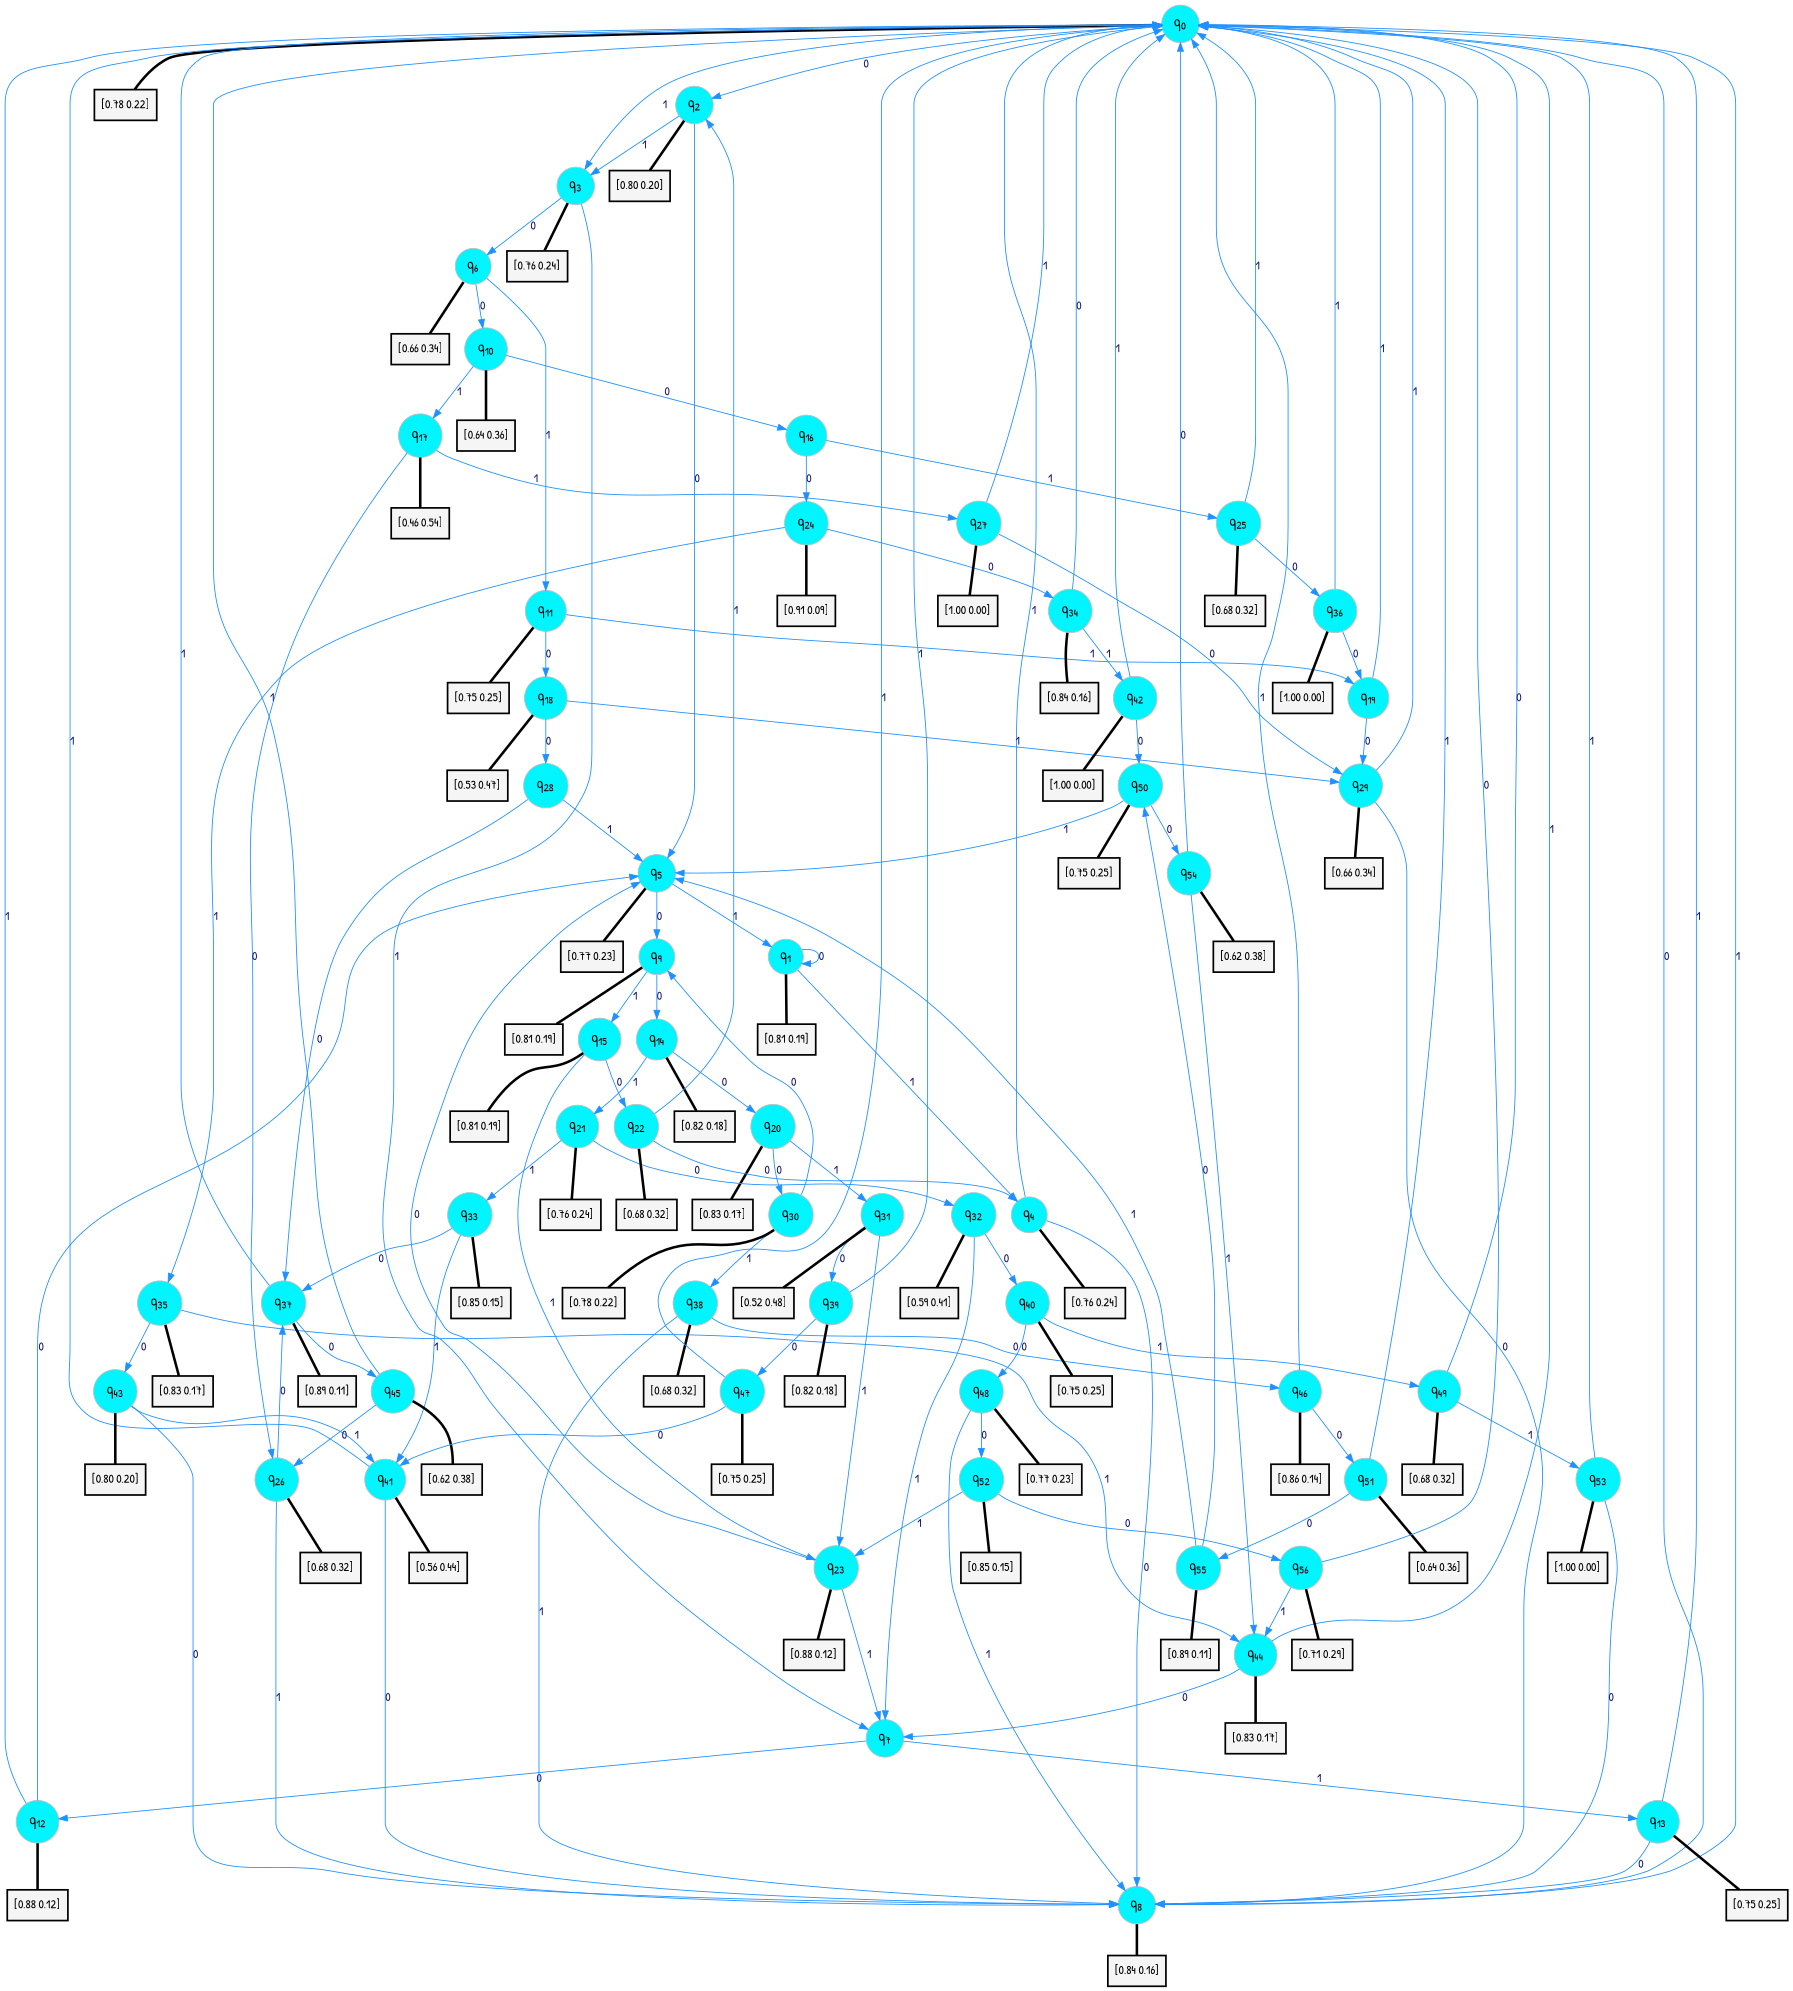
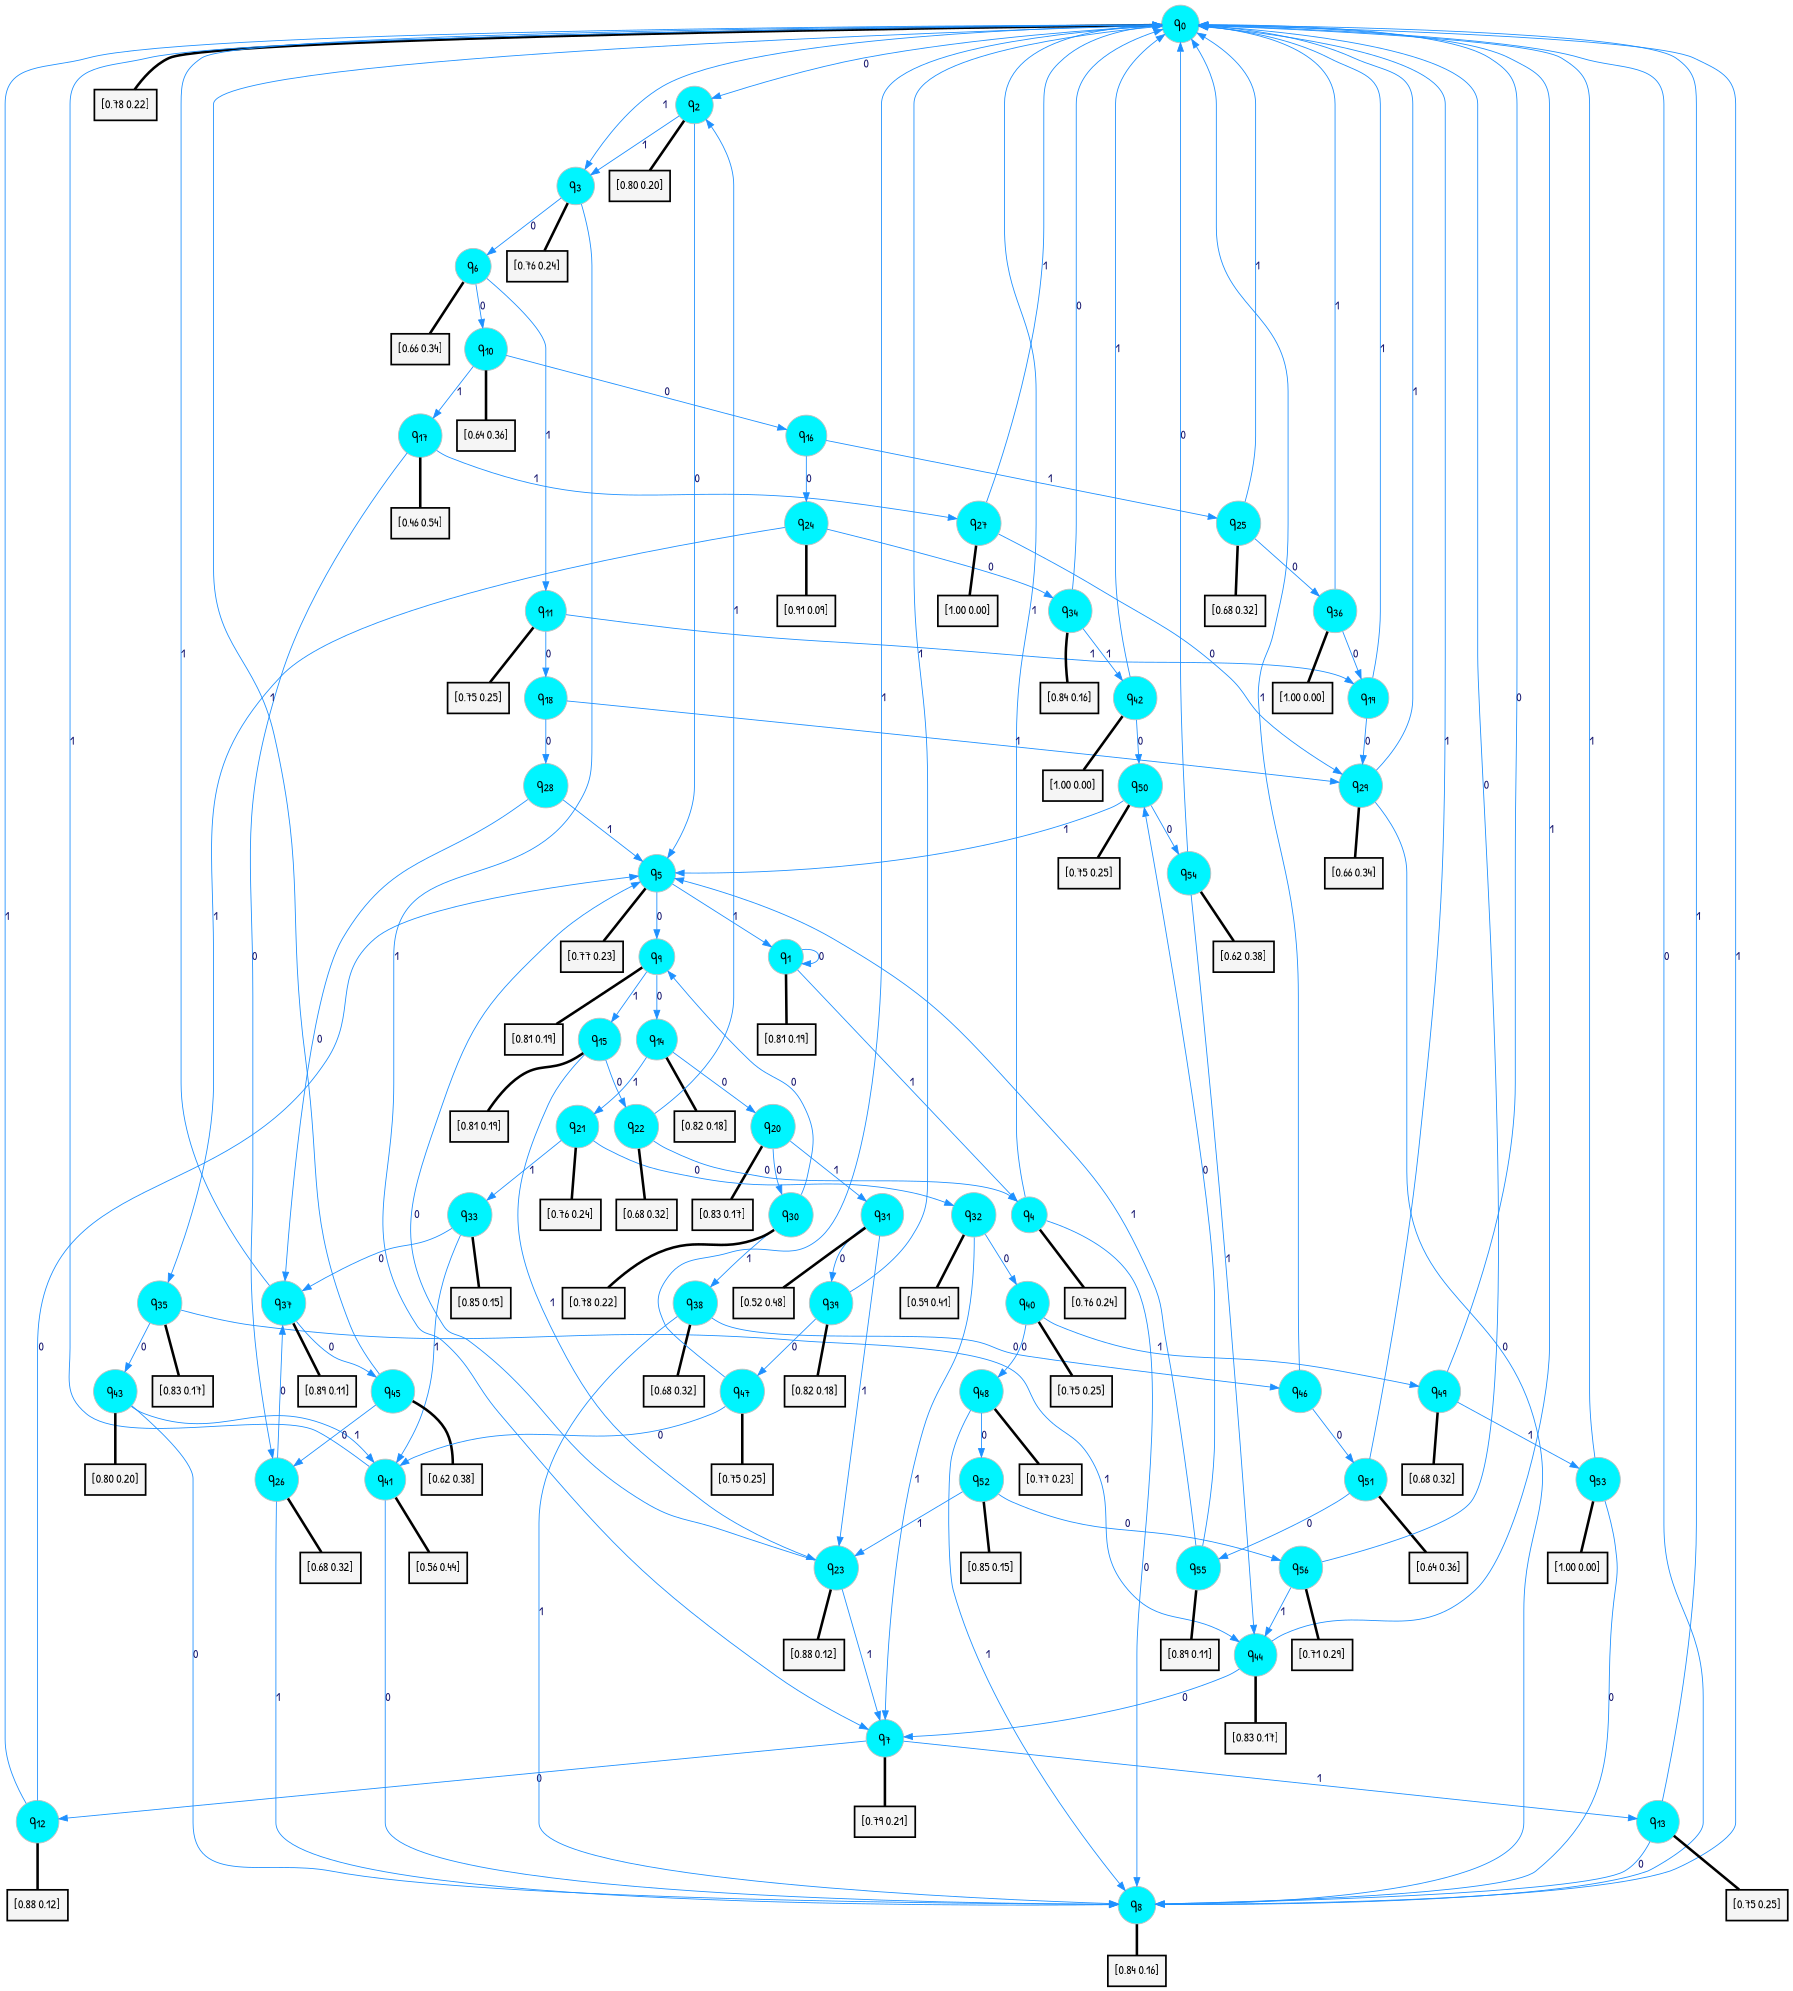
node "[0.53 0.47]": removed
node "[0.86 0.14]": removed
node "[0.79 0.21]": added
